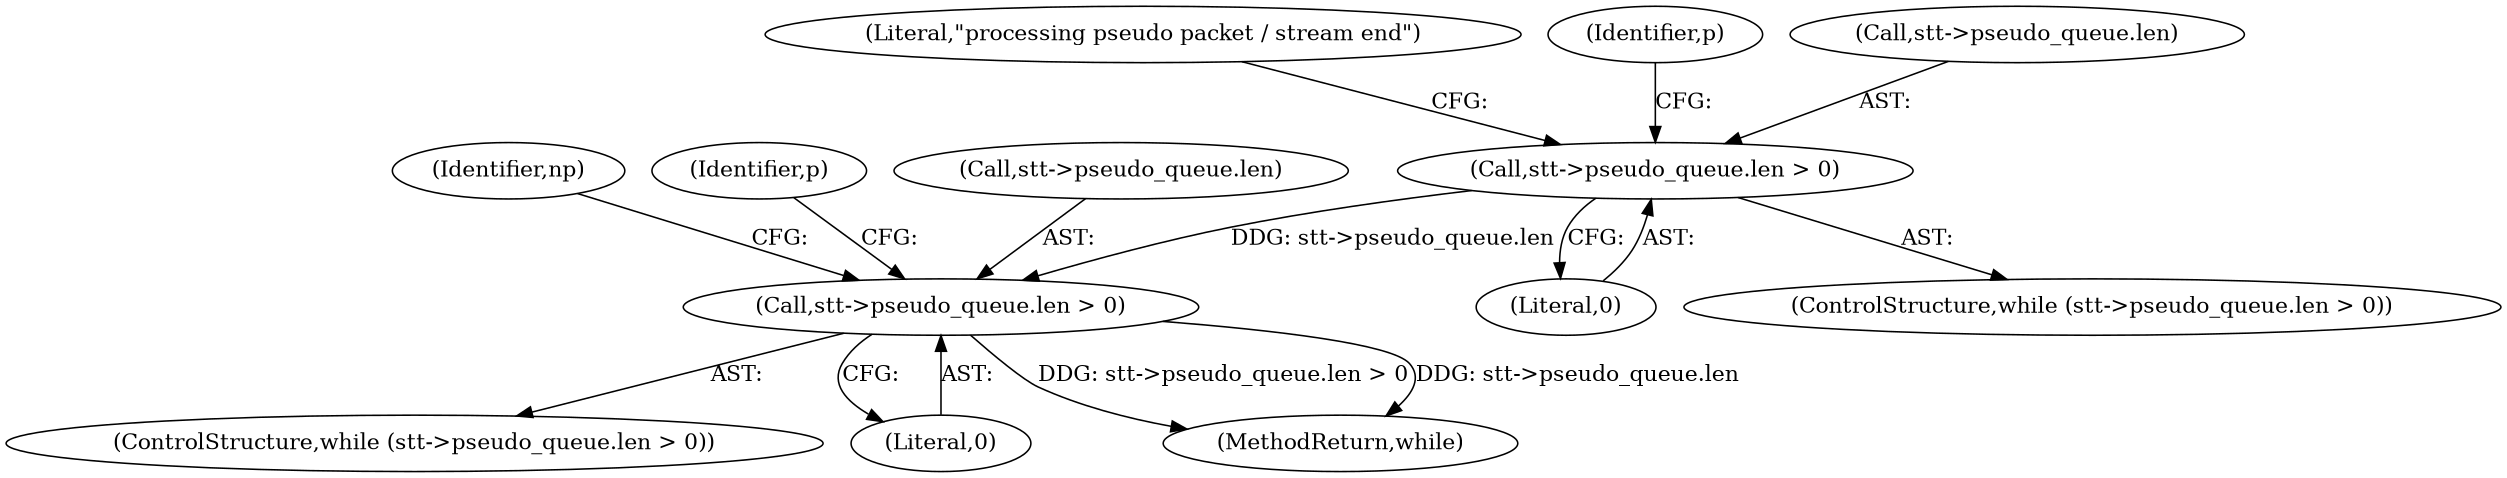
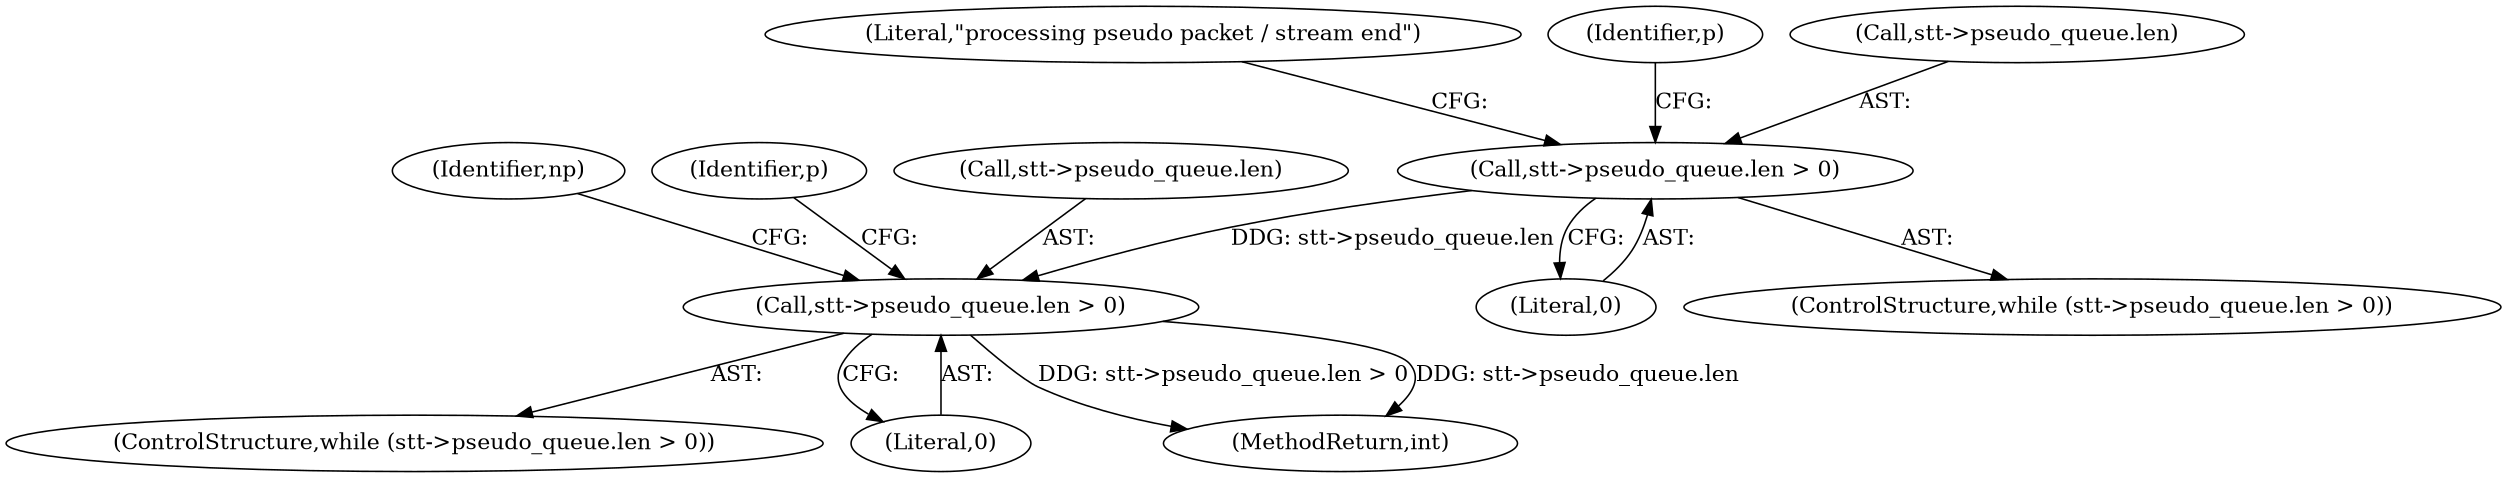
node "(MethodReturn,while)": label "(MethodReturn,while)" -> "(MethodReturn,int)"
